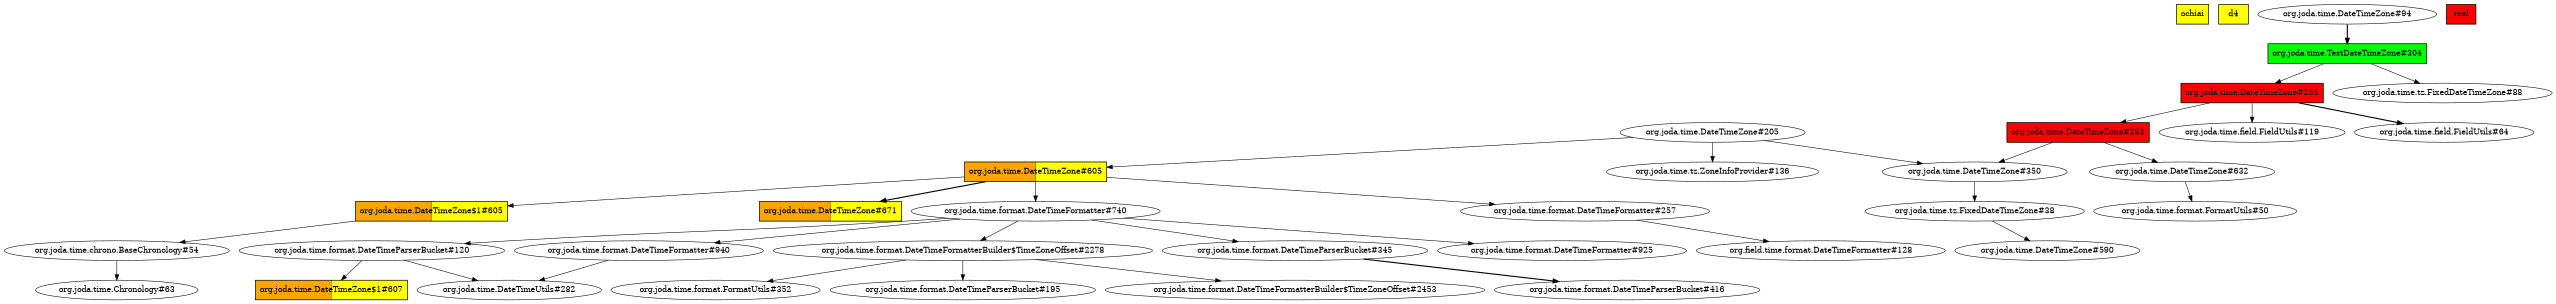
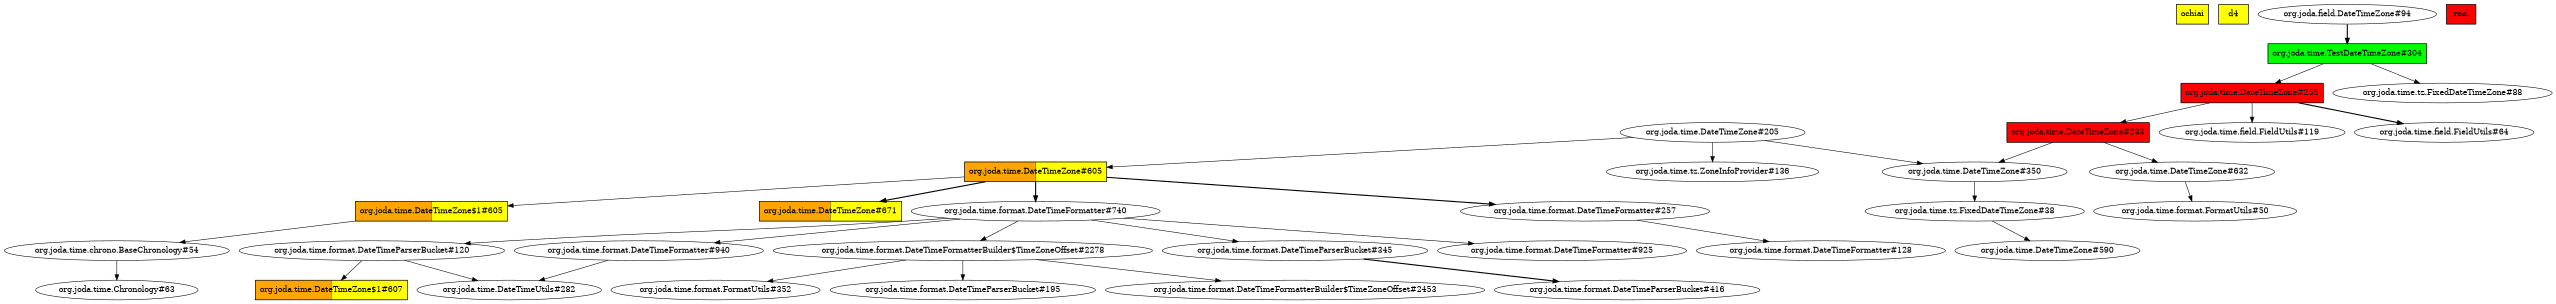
node "org.joda.time.DateTimeZone#94": label "org.joda.time.DateTimeZone#94" -> "org.joda.field.DateTimeZone#94"
edge "org.joda.time.DateTimeZone#605" -> "org.joda.time.format.DateTimeFormatter#740": style solid -> bold
edge "org.joda.time.DateTimeZone#605" -> "org.joda.time.format.DateTimeFormatter#257": style solid -> bold
node "org.field.time.format.DateTimeFormatter#128": label "org.field.time.format.DateTimeFormatter#128" -> "org.joda.time.format.DateTimeFormatter#128"
